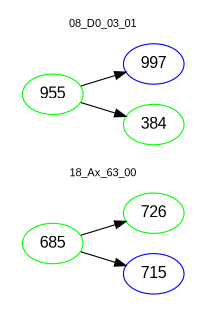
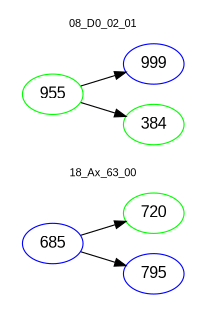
cluster "08_D0_03_01": label "08_D0_03_01" -> "08_D0_02_01"
node "997": label "997" -> "999"
node "726": label "726" -> "720"
node "685": color green -> blue
node "715": label "715" -> "795"
